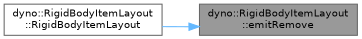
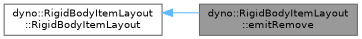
edge "dyno::RigidBodyItemLayout ::RigidBodyItemLayout" -> "dyno::RigidBodyItemLayout ::emitRemove": reversed
